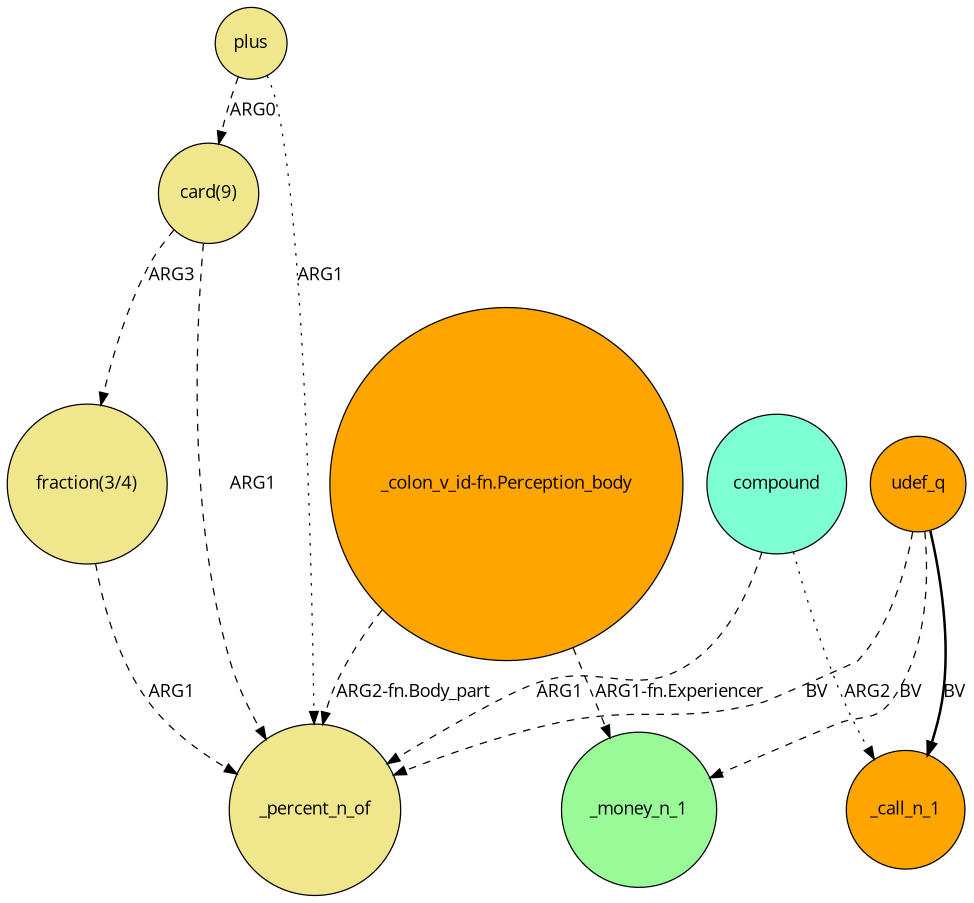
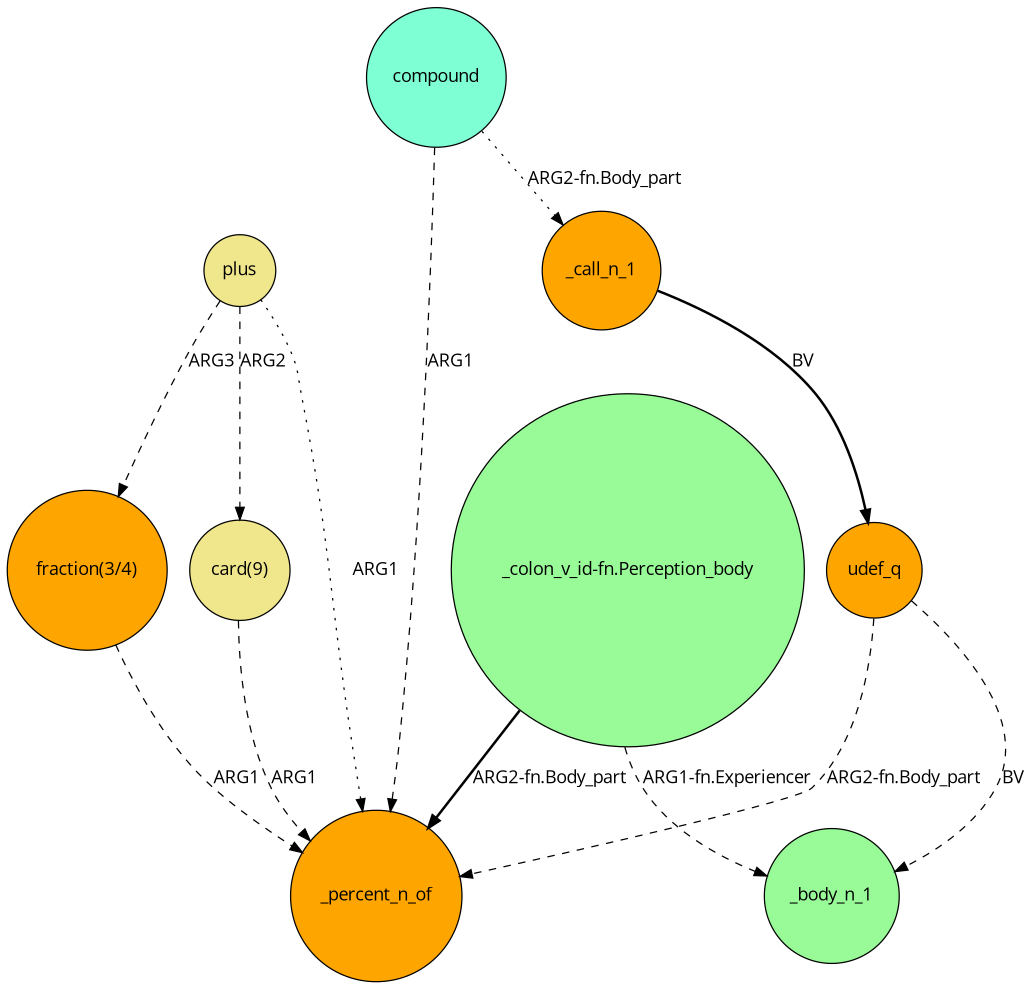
edge "plus" -> "card(9)": label "ARG0" -> "ARG2"
edge "card(9)" -> "fraction(3/4)": now "plus" -> "fraction(3/4)"
node "fraction(3/4)": fillcolor khaki -> orange
node "_colon_v_id-fn.Perception_body": fillcolor orange -> palegreen
edge "udef_q" -> "_call_n_1": reversed
edge "_colon_v_id-fn.Perception_body" -> "_percent_n_of": style dashed -> bold
edge "udef_q" -> "_percent_n_of": label "BV" -> "ARG2-fn.Body_part"
edge "compound" -> "_call_n_1": label "ARG2" -> "ARG2-fn.Body_part"
node "_percent_n_of": fillcolor khaki -> orange
node "_money_n_1": label "_money_n_1" -> "_body_n_1"
